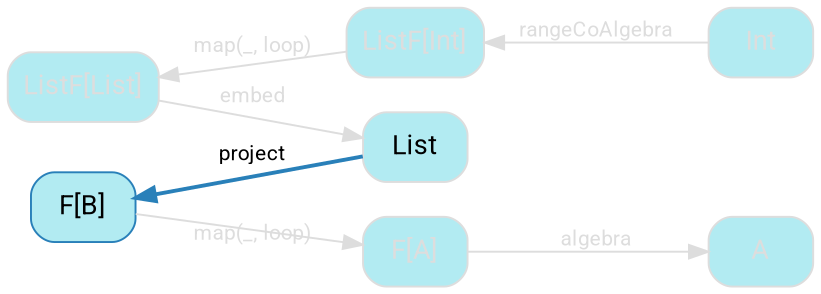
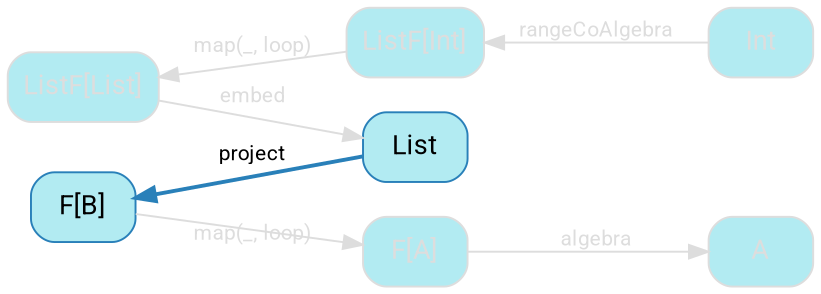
node "List": color #dddddd -> #2980b9
